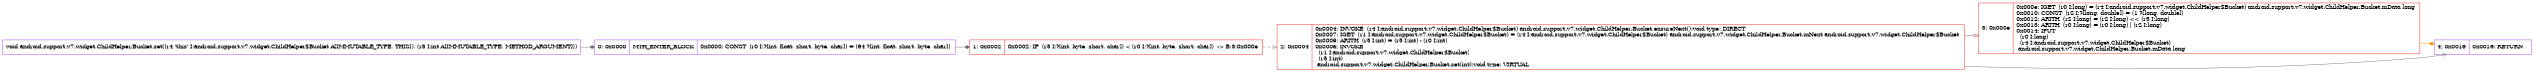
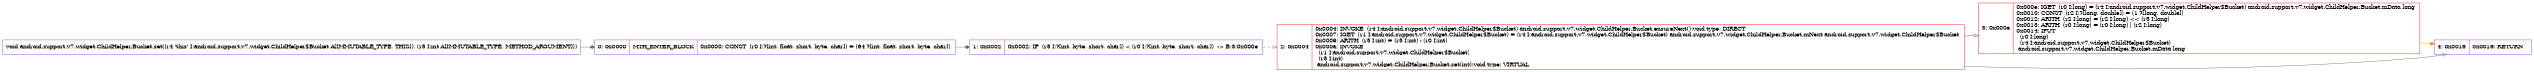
node "1: 0x0002": color red -> purple
